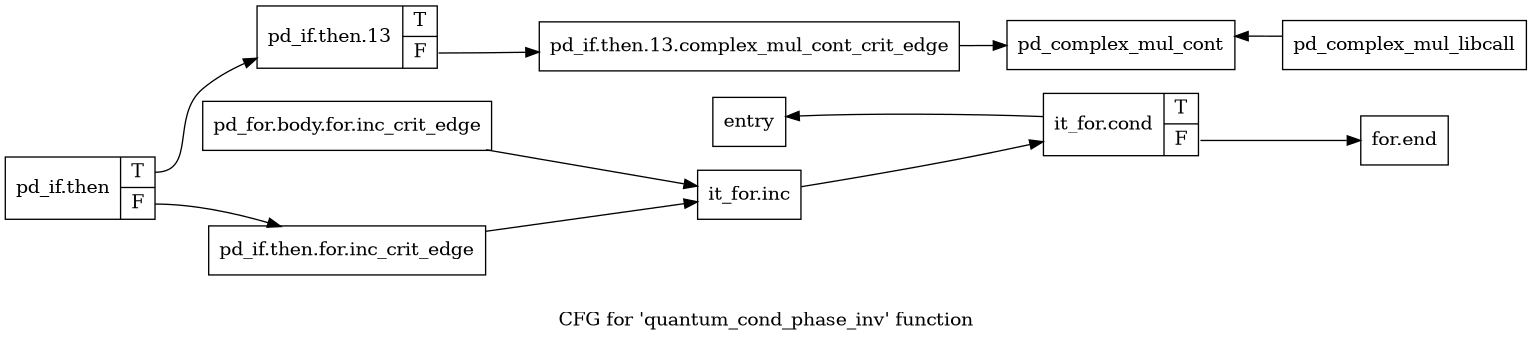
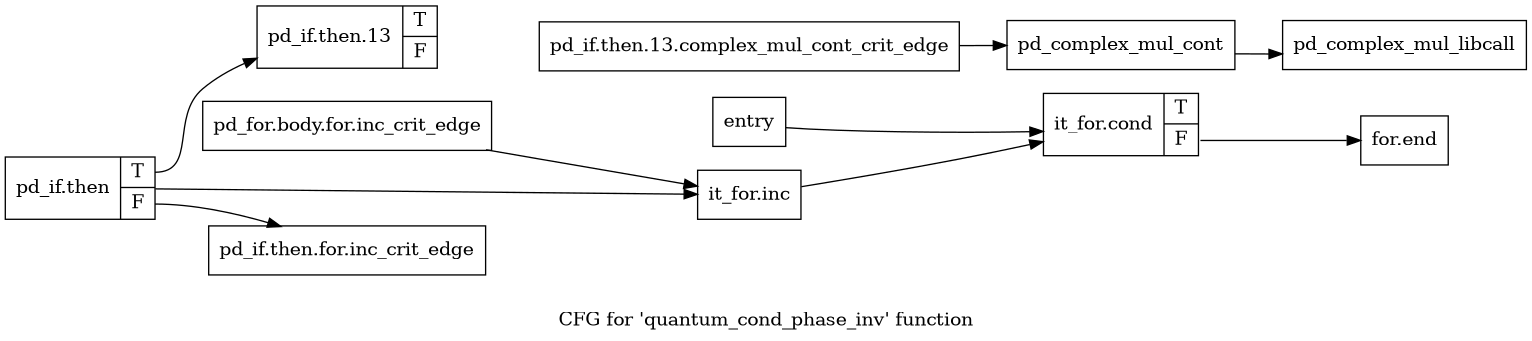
edge "pd_complex_mul_libcall" -> "pd_complex_mul_cont": reversed
edge "pd_if.then.13" -> "pd_if.then.13.complex_mul_cont_crit_edge": removed
edge "it_for.cond" -> "entry": reversed
edge "pd_if.then.for.inc_crit_edge" -> "it_for.inc": now "pd_if.then" -> "it_for.inc"
